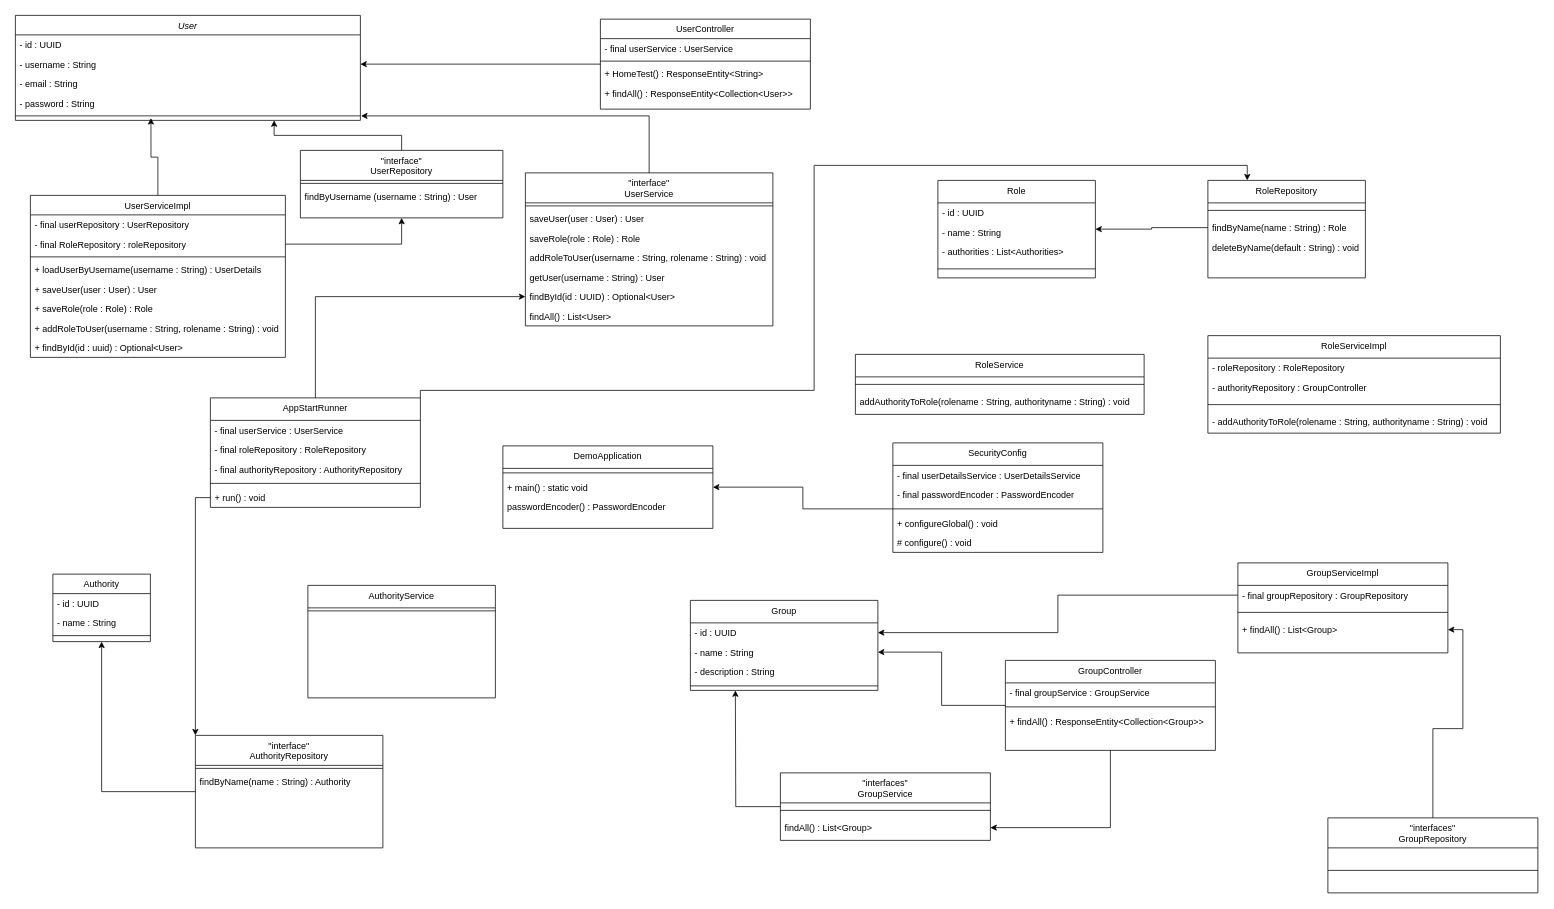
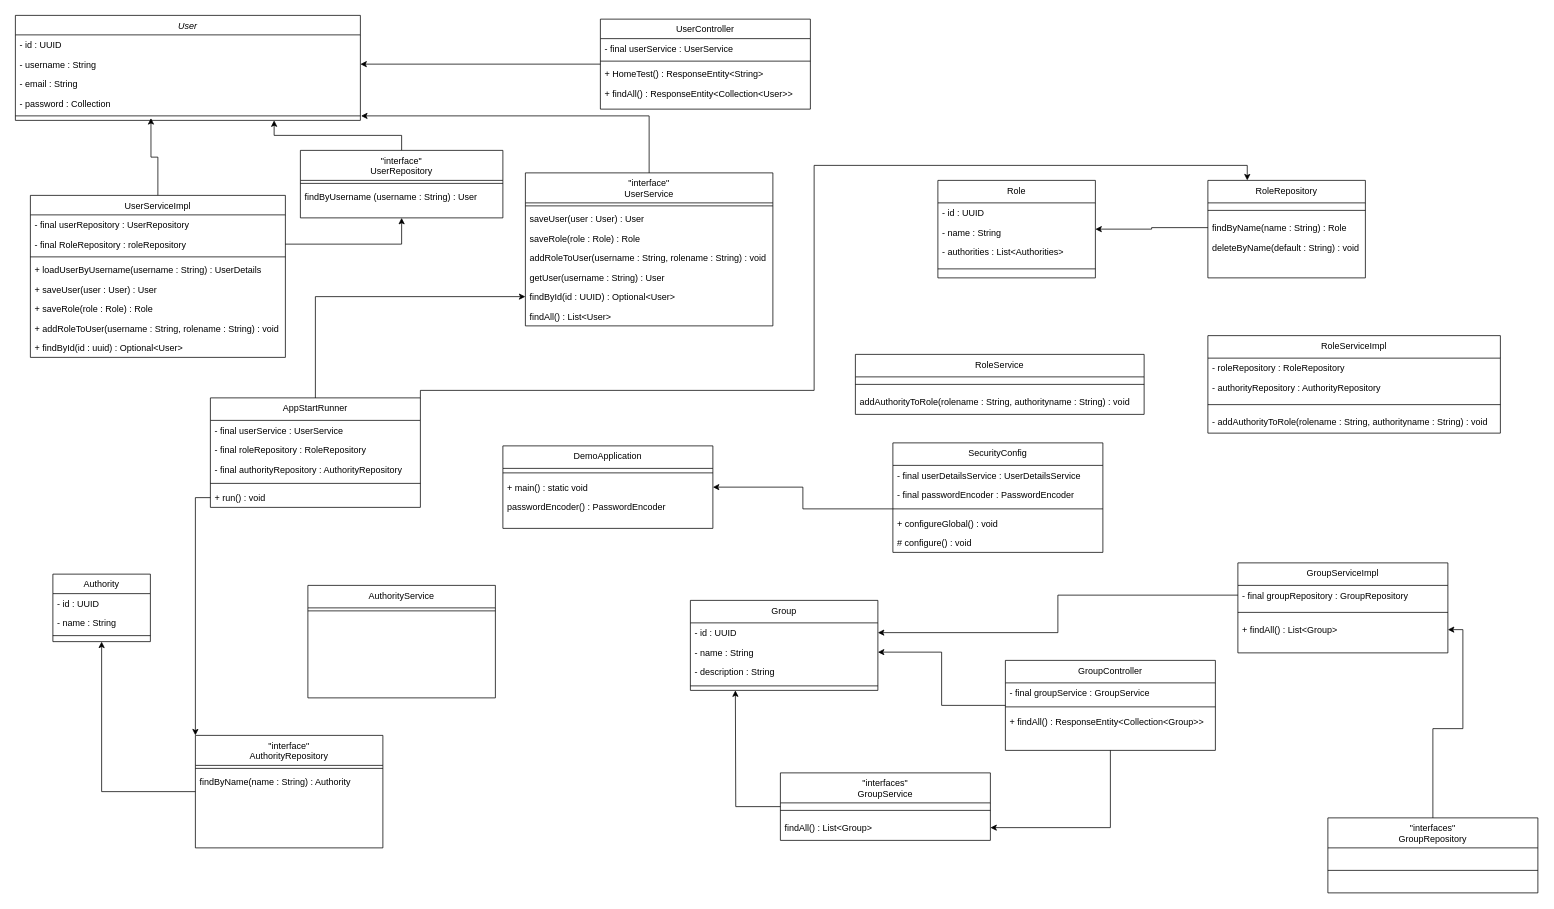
node "- password : String": label "- password : String" -> "- password : Collection"
node "- authorityRepository : GroupController": label "- authorityRepository : GroupController" -> "- authorityRepository : AuthorityRepository"
